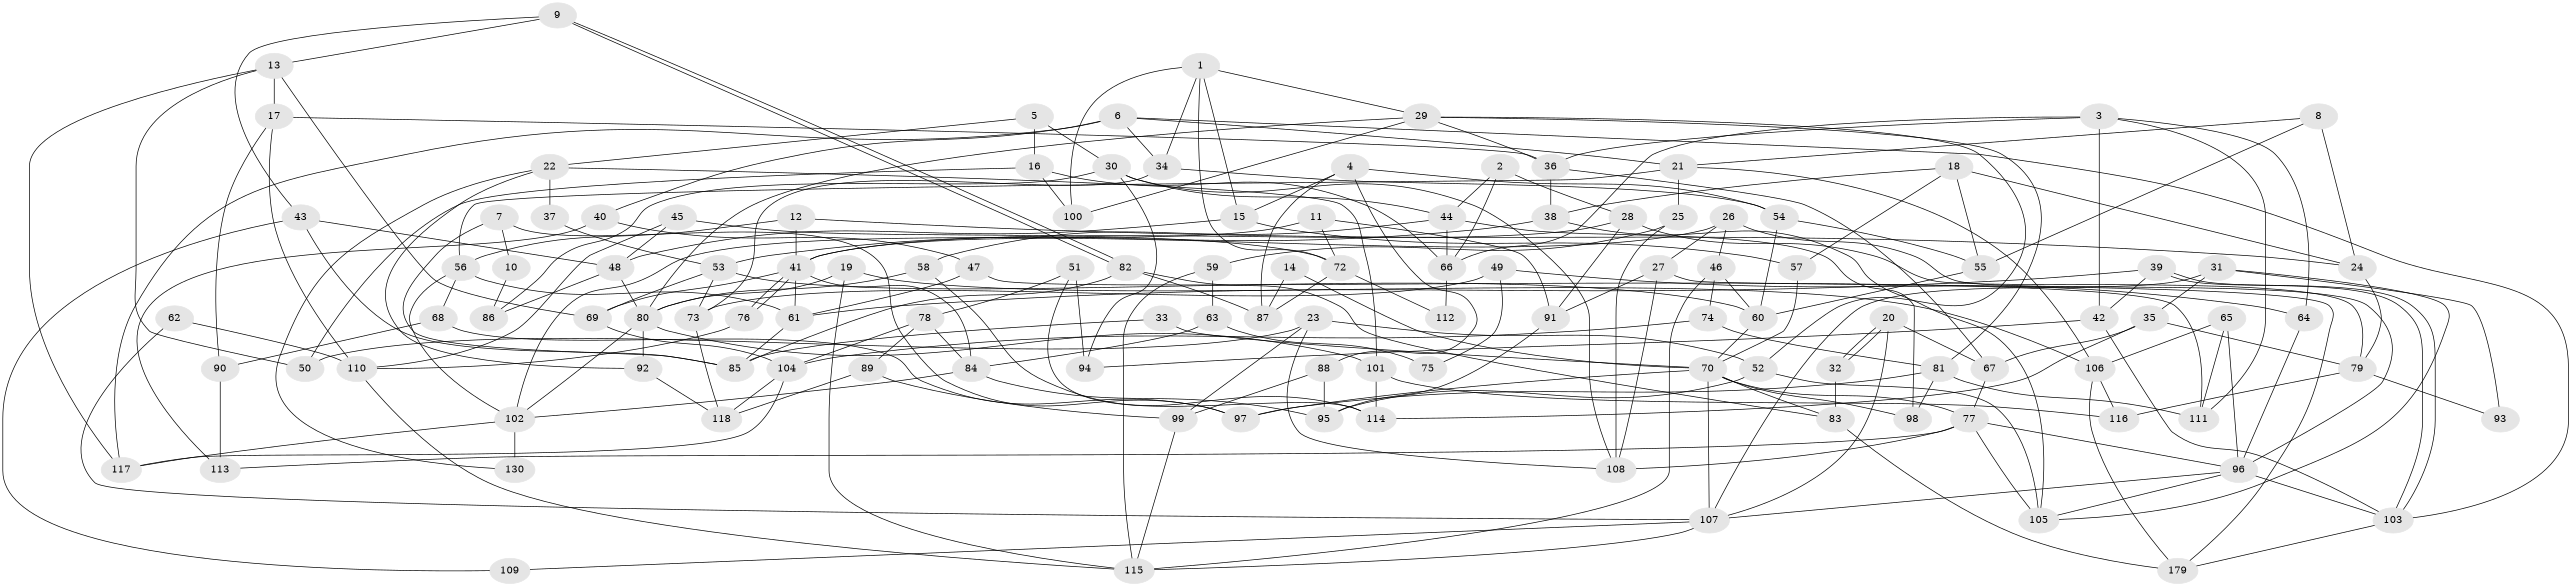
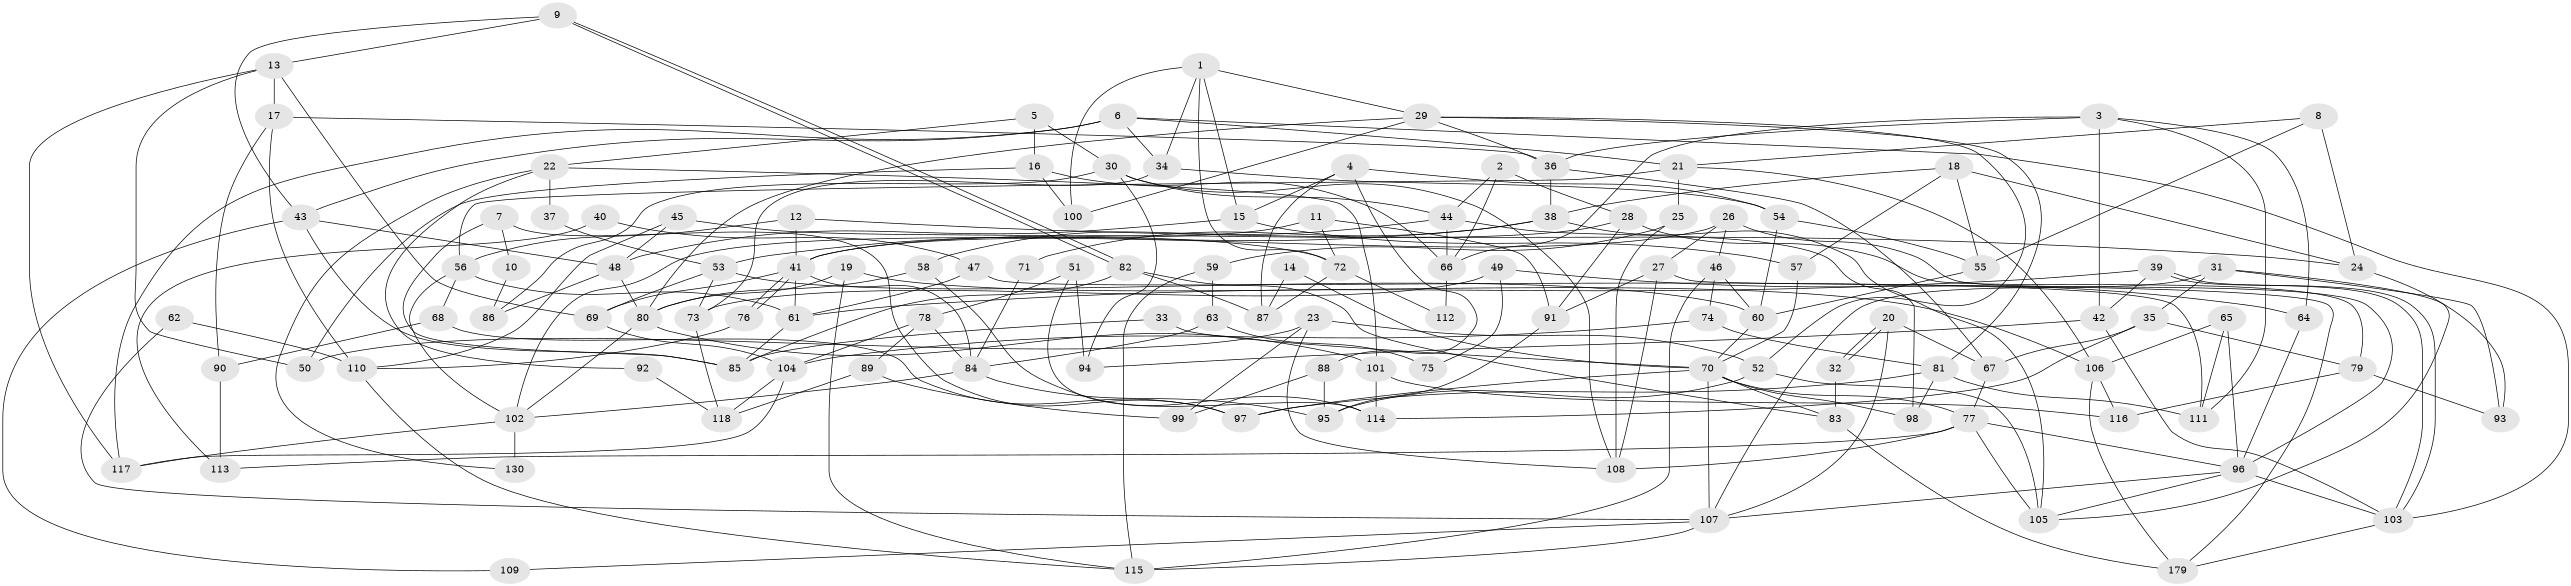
edge "6" -- "40": now "6" -- "43"
node "71": added
edge "24" -- "79": now "24" -- "93"
edge "80" -- "92": removed
edge "99" -- "115": removed
